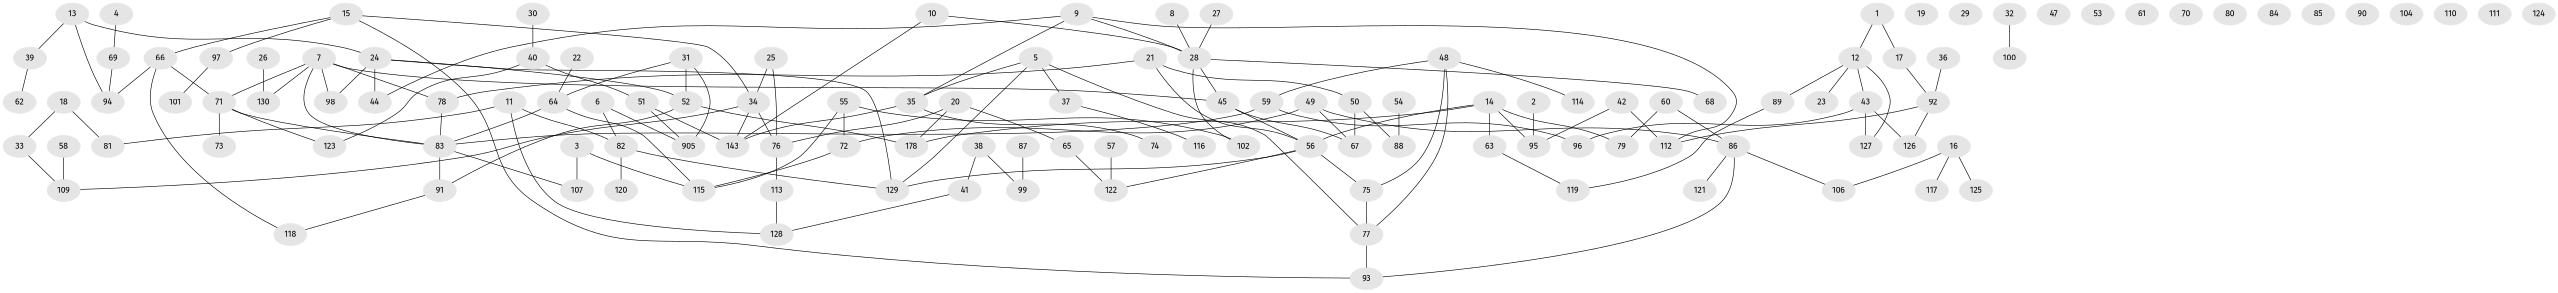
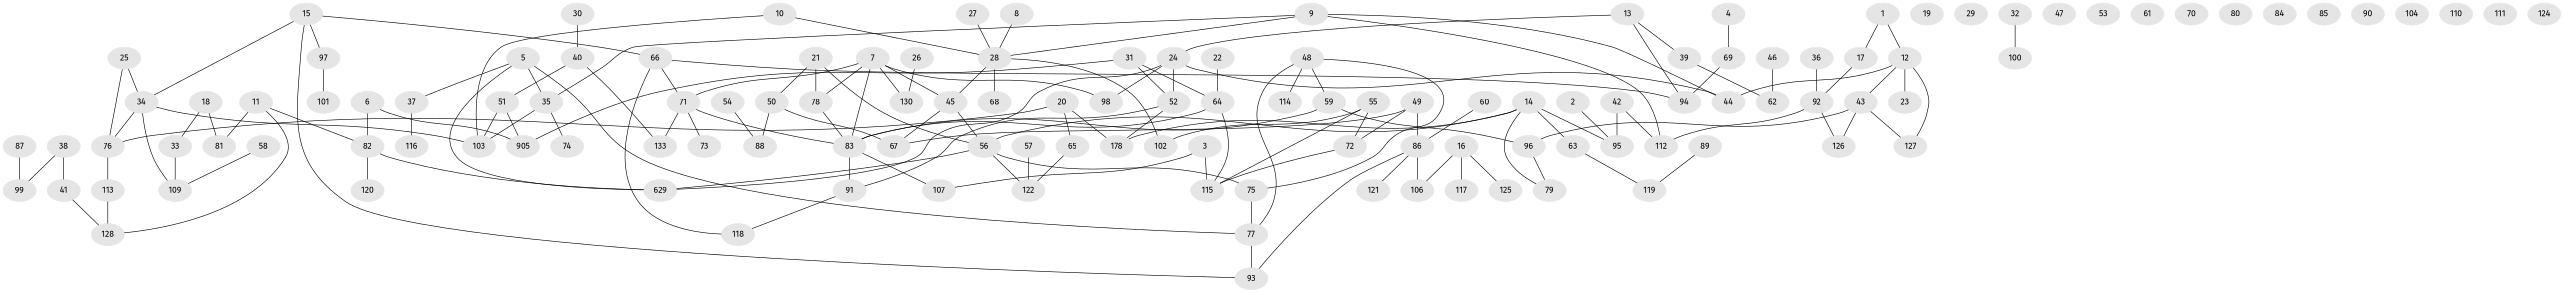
node "46": added
edge "12" -- "89": now "12" -- "44"
edge "60" -- "79": now "96" -- "79"
node "123": label "123" -> "133"
node "143": label "143" -> "103"
node "129": label "129" -> "629"
